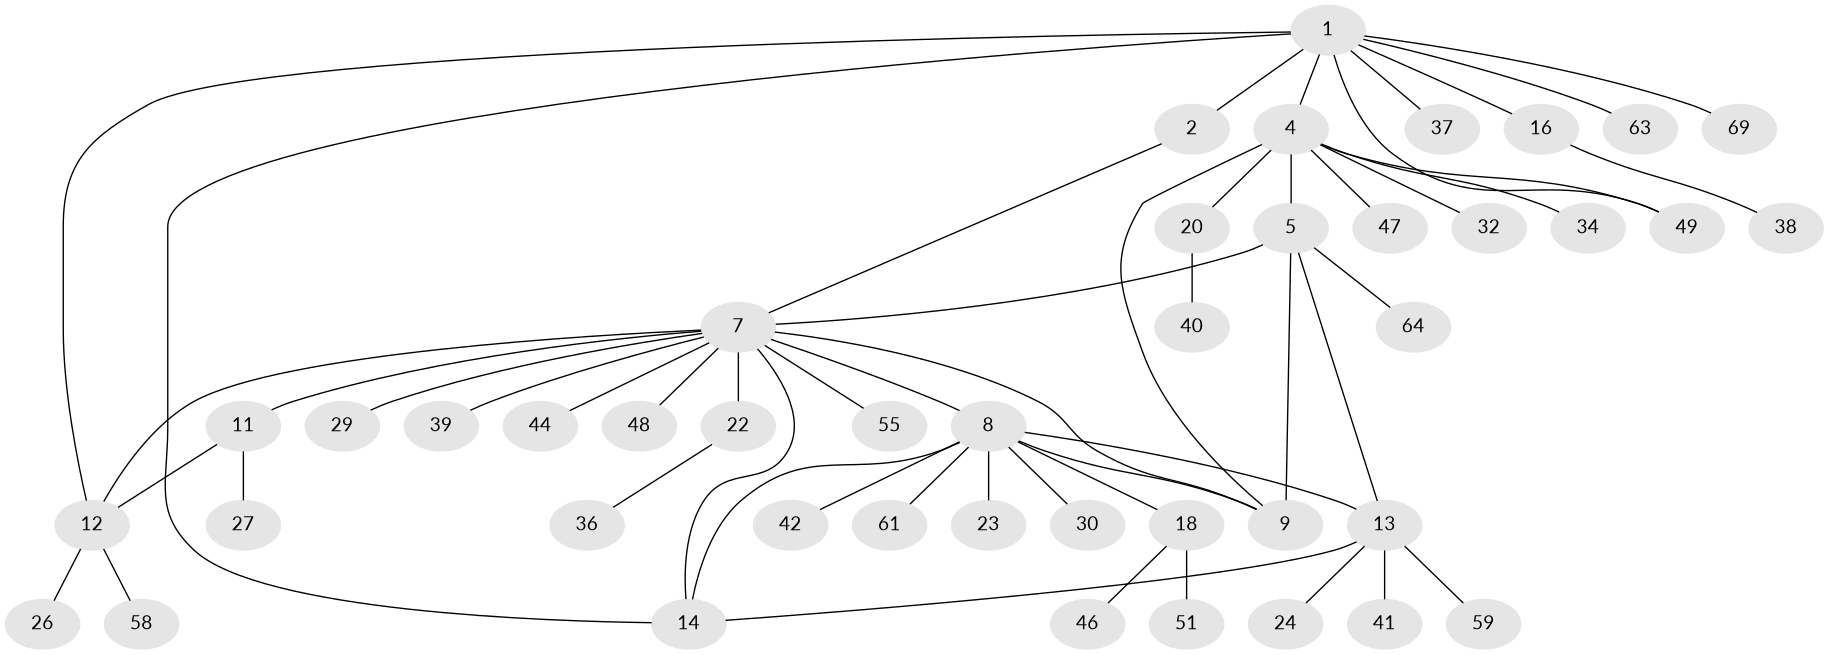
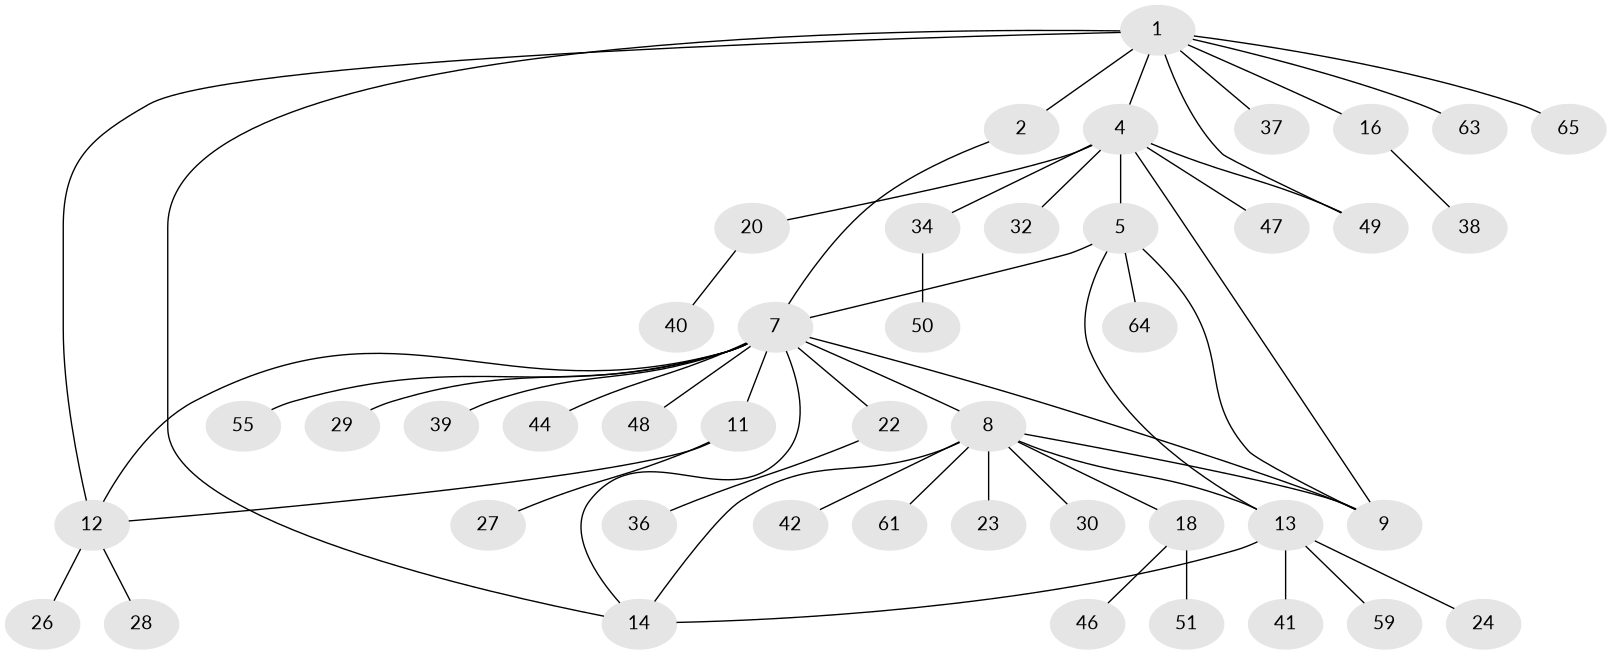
node "69": label "69" -> "65"
node "50": added
node "58": label "58" -> "28"
